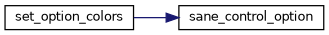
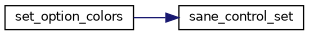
node "sane_control_option": label "sane_control_option" -> "sane_control_set"
